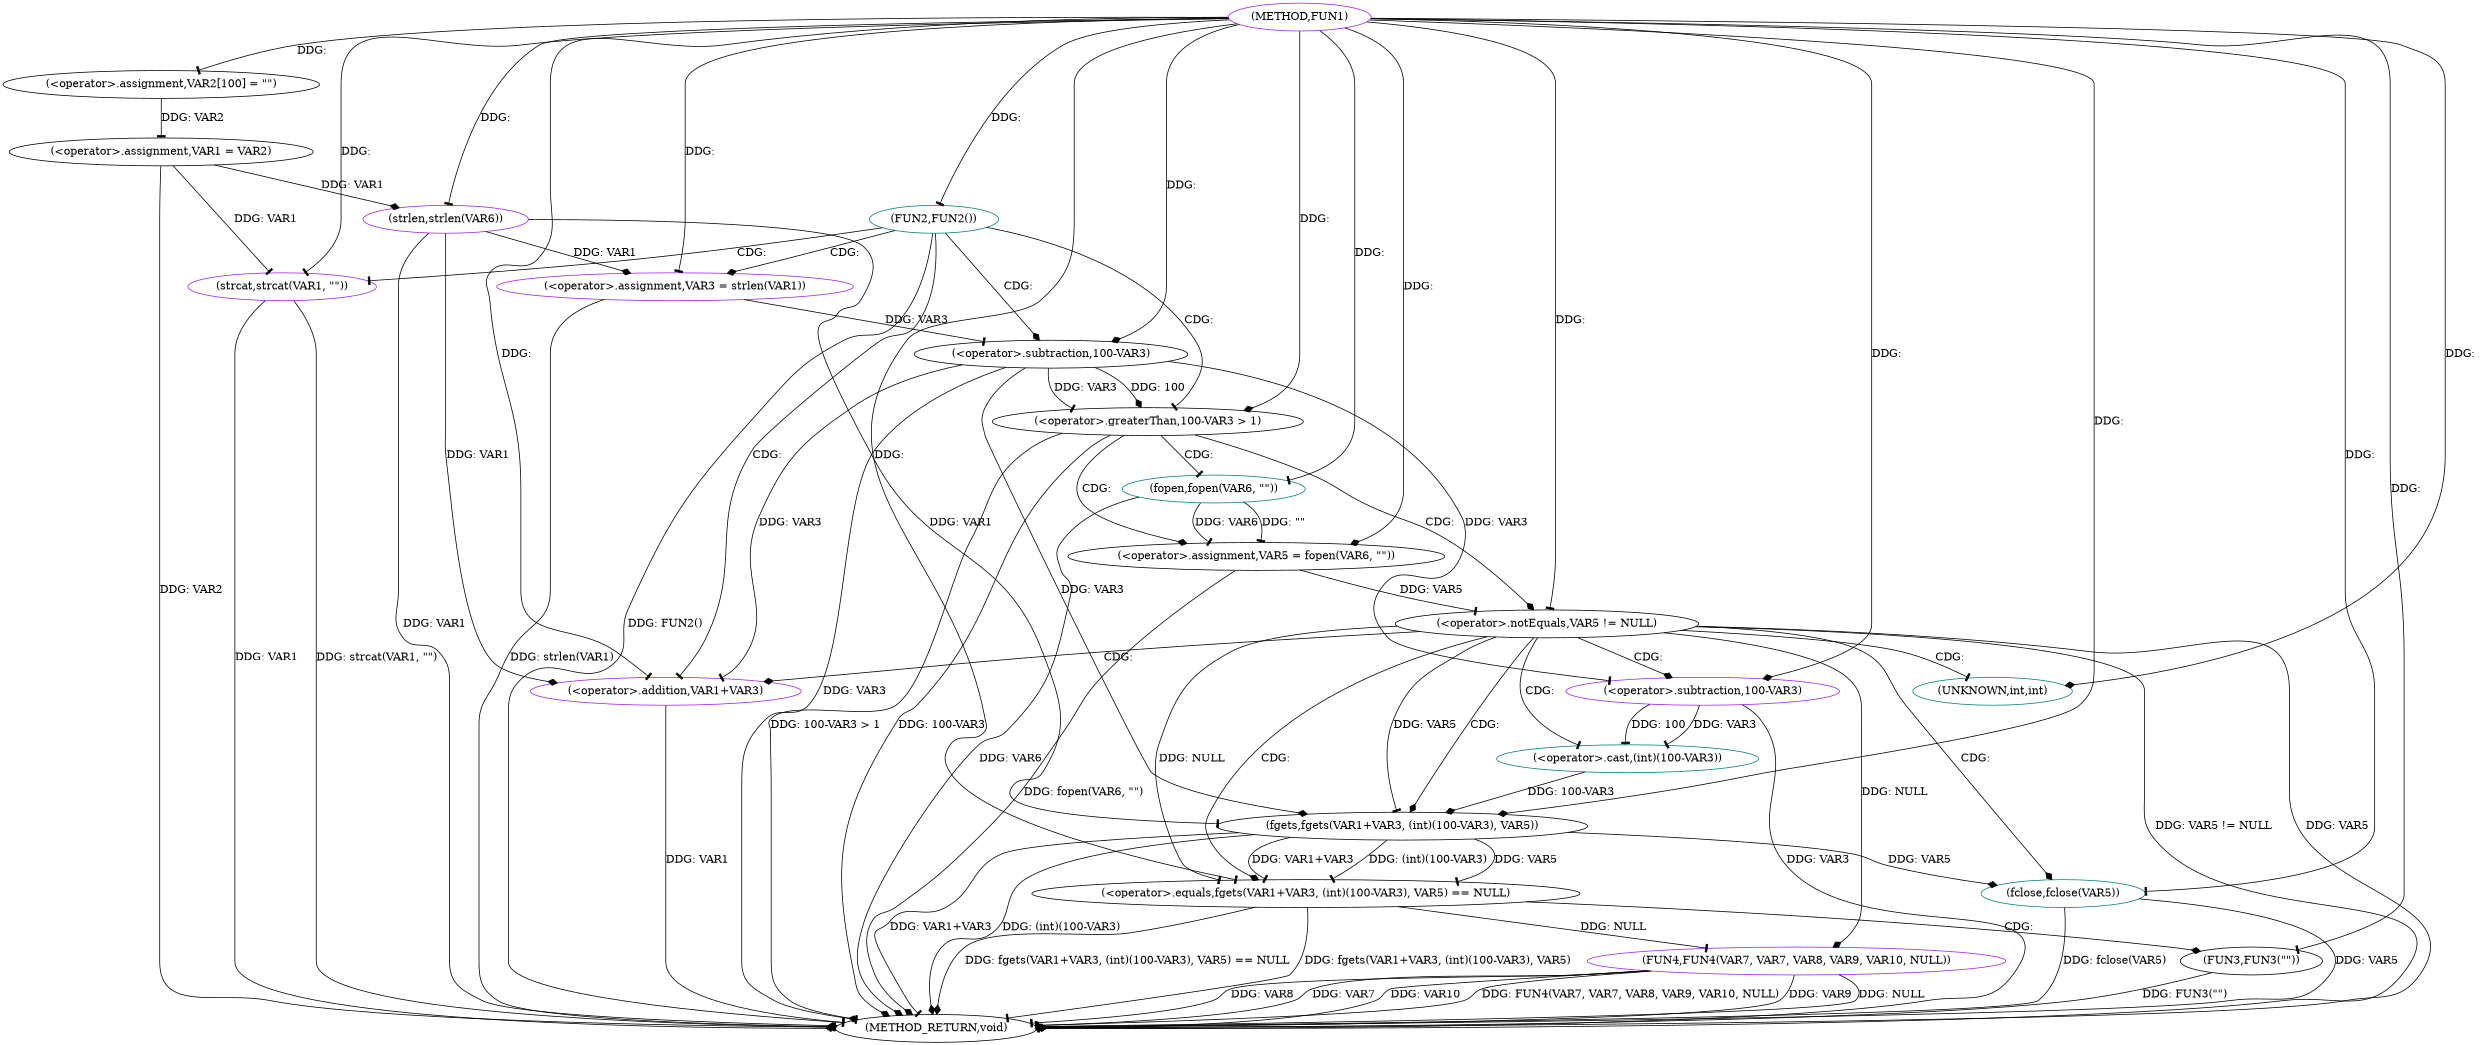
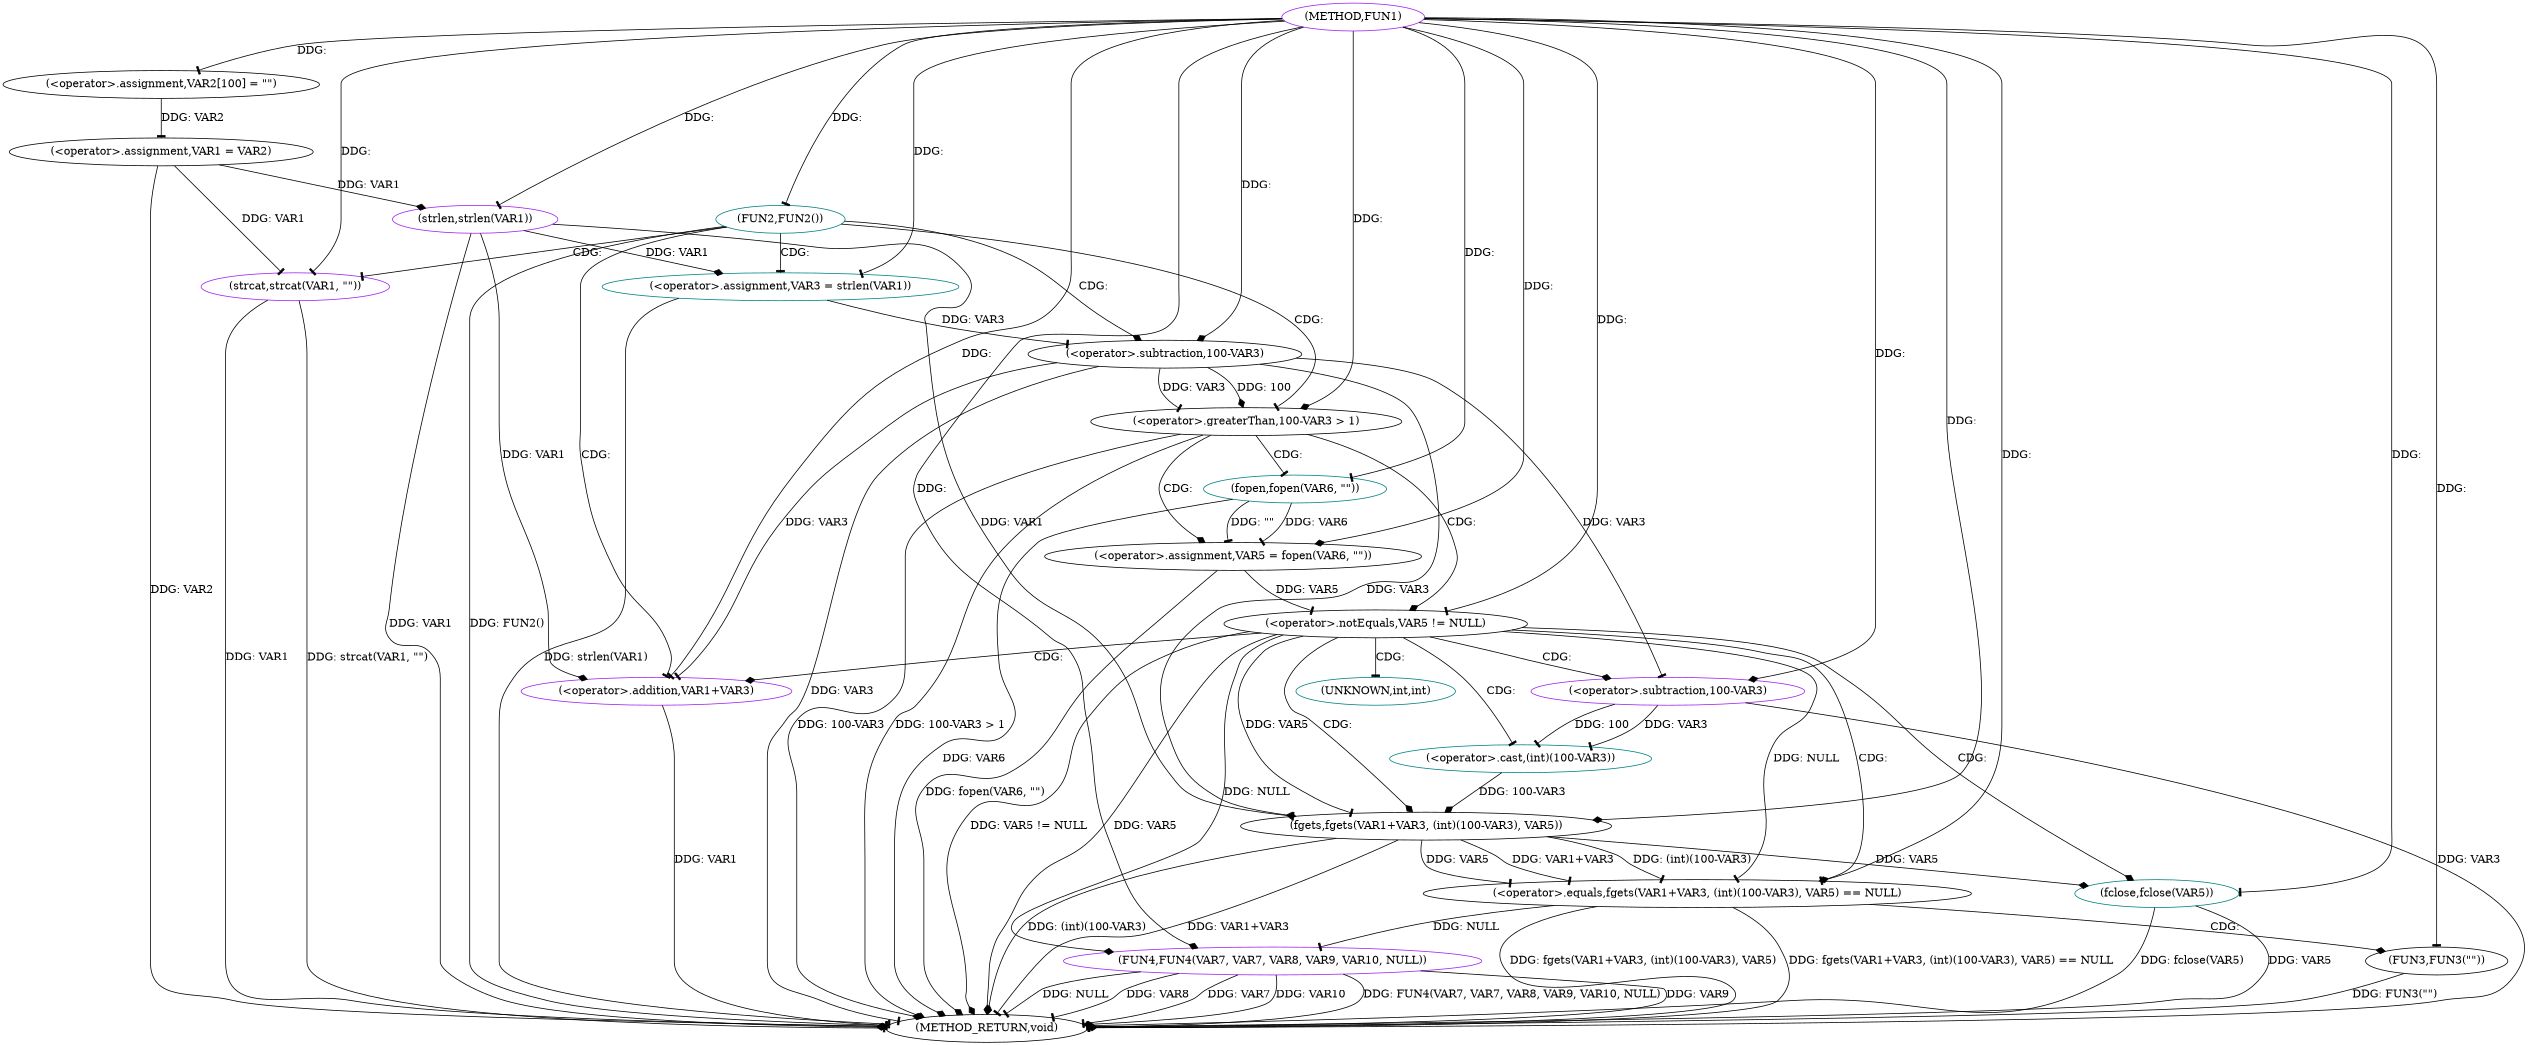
edge "(METHOD,FUN1)" -> "(UNKNOWN,int,int)": now "(METHOD,FUN1)" -> "(FUN4,FUN4(VAR7, VAR7, VAR8, VAR9, VAR10, NULL))"
node "(strlen,strlen(VAR6))": label "(strlen,strlen(VAR6))" -> "(strlen,strlen(VAR1))"
edge "(FUN2,FUN2())" -> "(<operator>.assignment,VAR3 = strlen(VAR1))": arrowhead diamond -> tee
node "(<operator>.assignment,VAR3 = strlen(VAR1))": color purple -> teal
